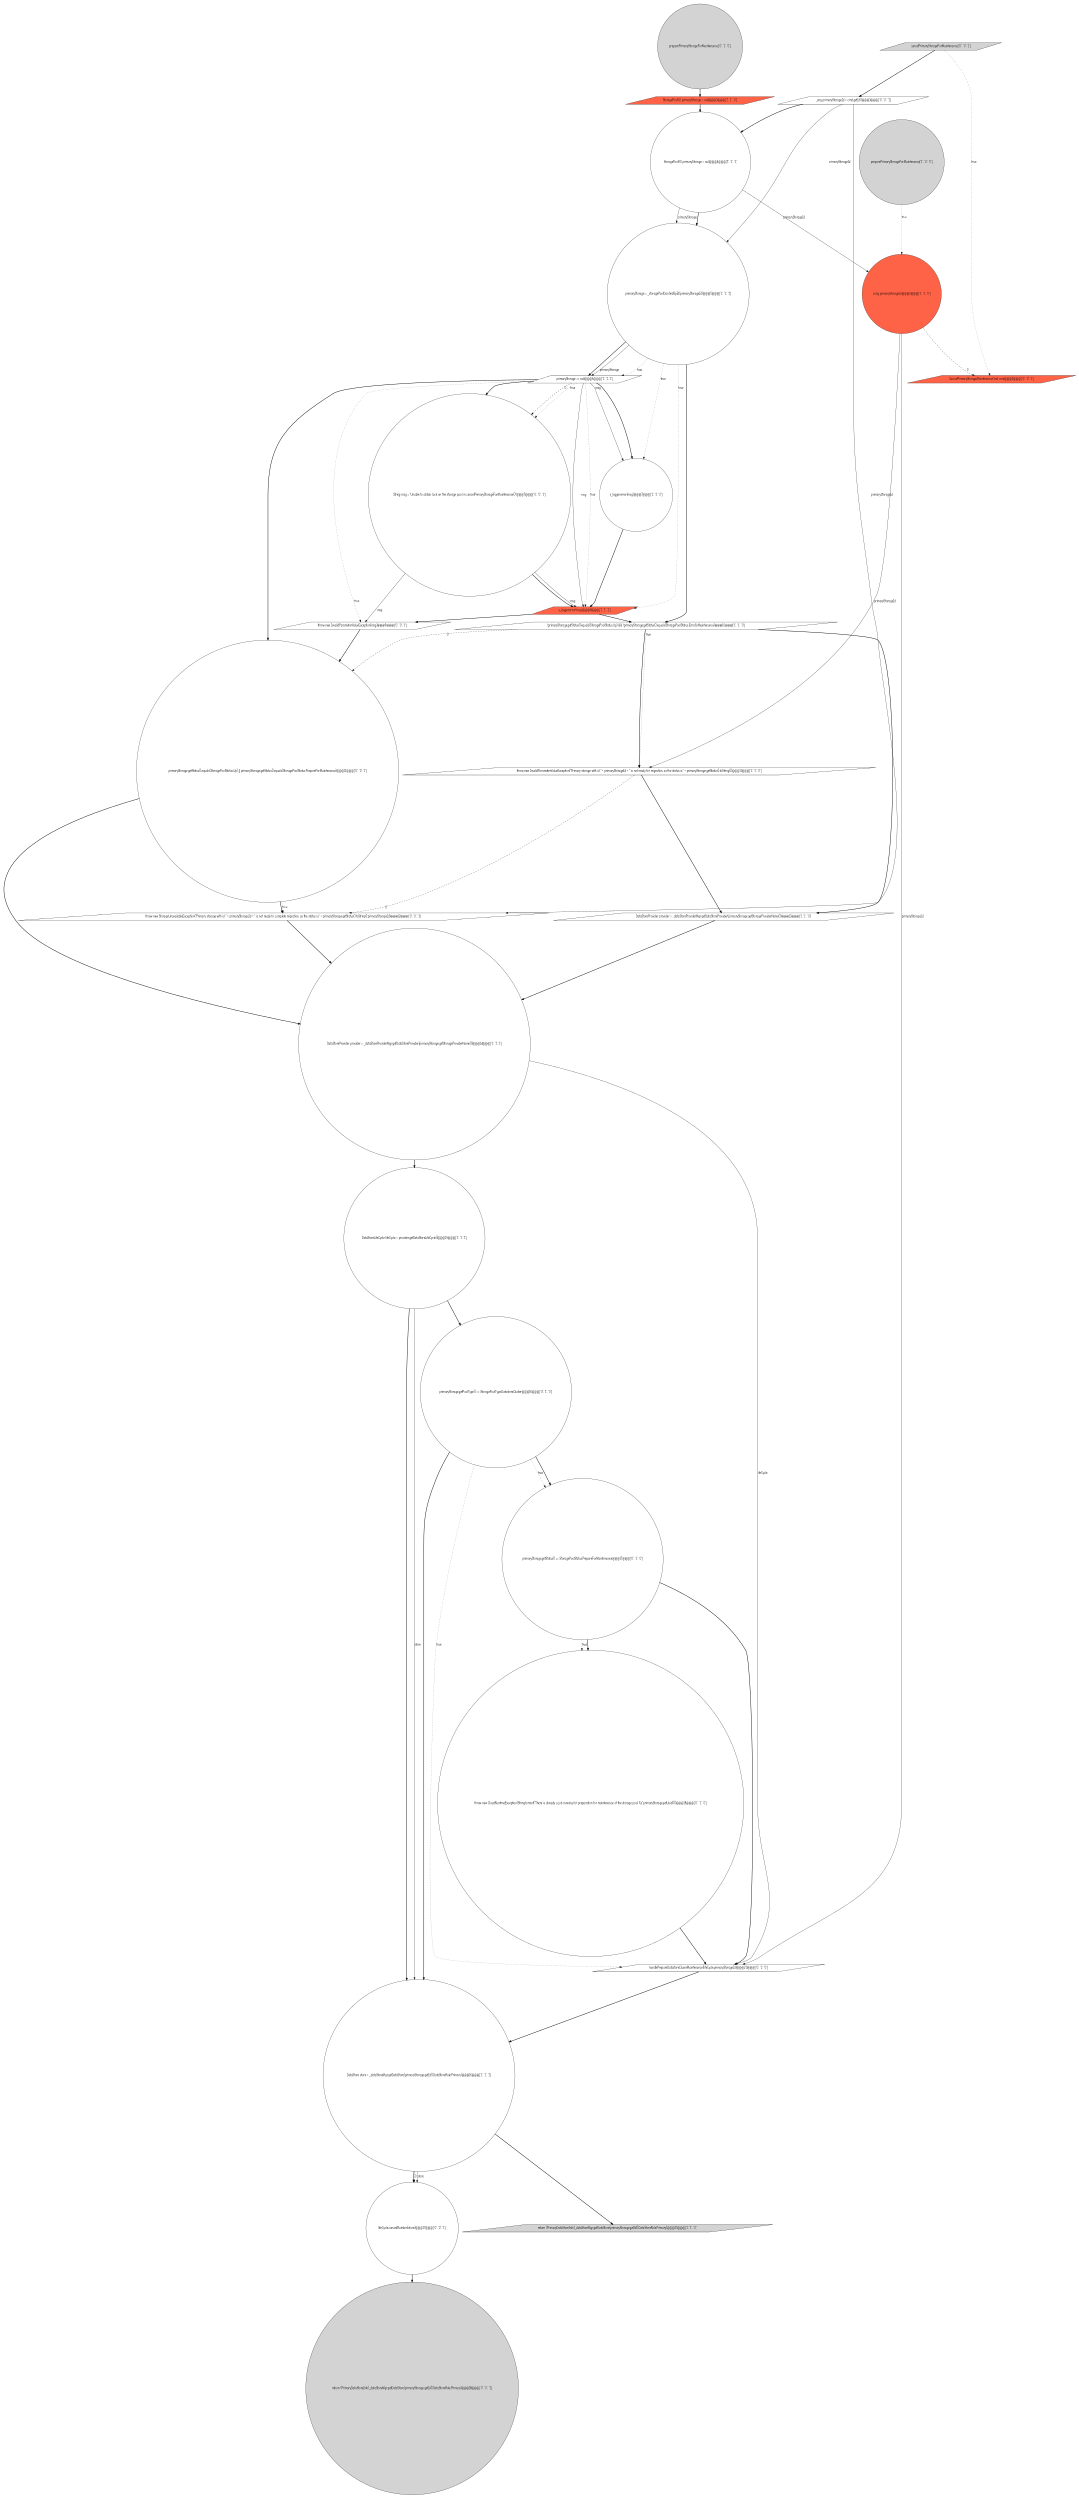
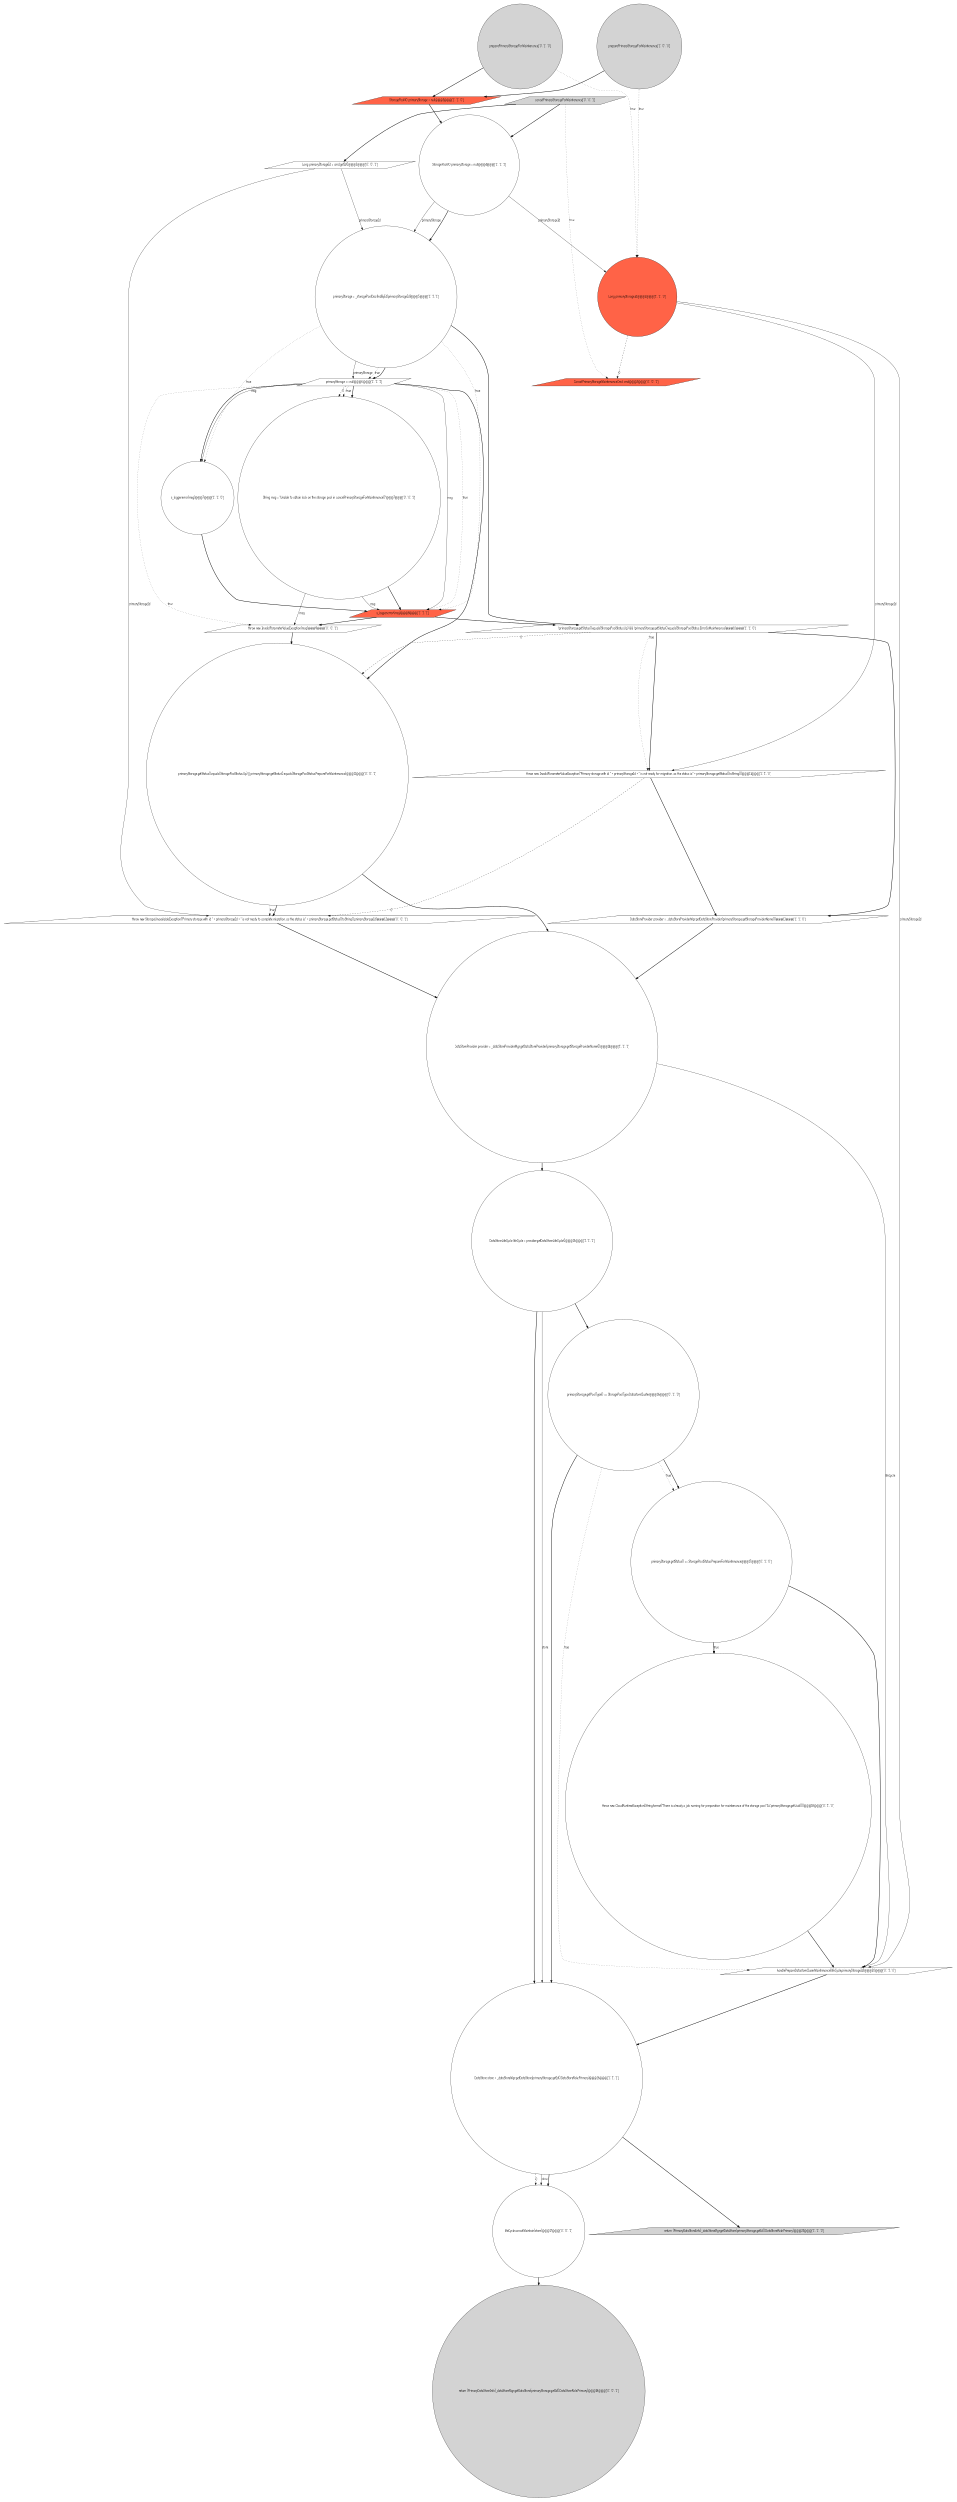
edge "preparePrimaryStorageForMaintenance['1', '0', '0']" -> "StoragePoolVO primaryStorage = null@@@3@@@['1', '1', '0']": added
edge "Long primaryStorageId = cmd.getId()@@@3@@@['0', '0', '1']" -> "StoragePoolVO primaryStorage = null@@@4@@@['1', '1', '1']": now "cancelPrimaryStorageForMaintenance['0', '0', '1']" -> "StoragePoolVO primaryStorage = null@@@4@@@['1', '1', '1']"
edge "preparePrimaryStorageForMaintenance['0', '1', '0']" -> "Long primaryStorageId@@@2@@@['1', '1', '0']": added, label "true"
